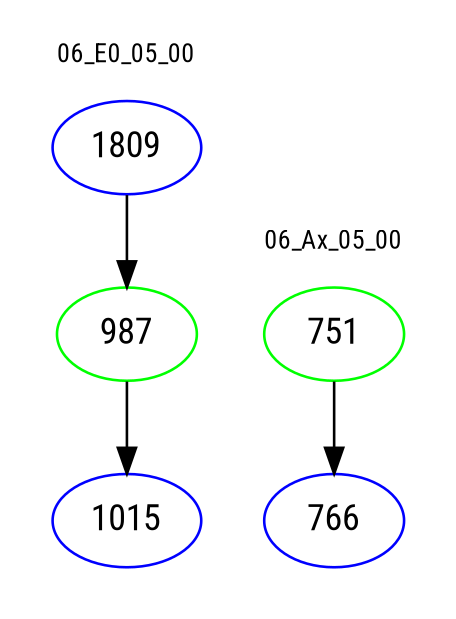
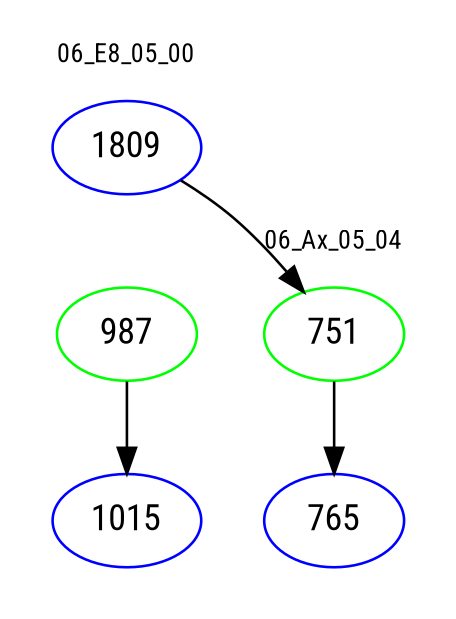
cluster "06_E0_05_00": label "06_E0_05_00" -> "06_E8_05_00"
edge "1809" -> "987": now "1809" -> "751"
cluster "06_Ax_05_00": label "06_Ax_05_00" -> "06_Ax_05_04"
node "766": label "766" -> "765"
